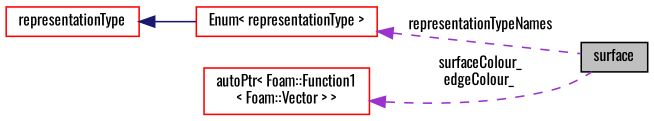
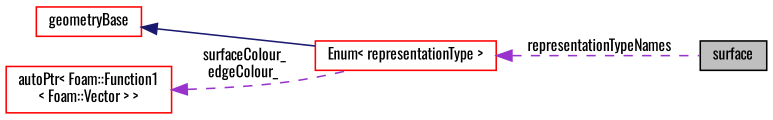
node "representationType": label "representationType" -> "geometryBase"
edge "surface" -> "autoPtr< Foam::Function1 < Foam::Vector > >": now "Enum< representationType >" -> "autoPtr< Foam::Function1 < Foam::Vector > >"
